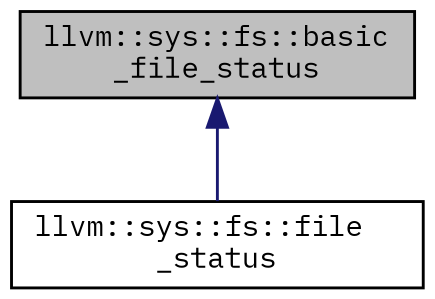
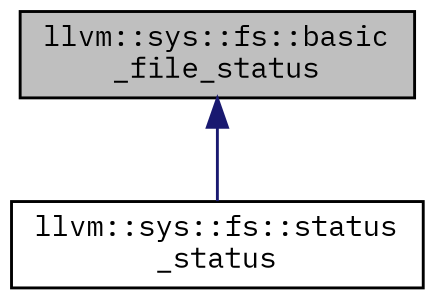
node "llvm::sys::fs::file _status": label "llvm::sys::fs::file _status" -> "llvm::sys::fs::status _status"
